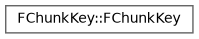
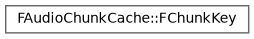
node "FChunkKey::FChunkKey": label "FChunkKey::FChunkKey" -> "FAudioChunkCache::FChunkKey"
